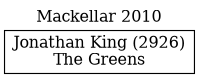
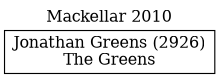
node "Jonathan King (2926) The Greens": label "Jonathan King (2926) The Greens" -> "Jonathan Greens (2926) The Greens"
